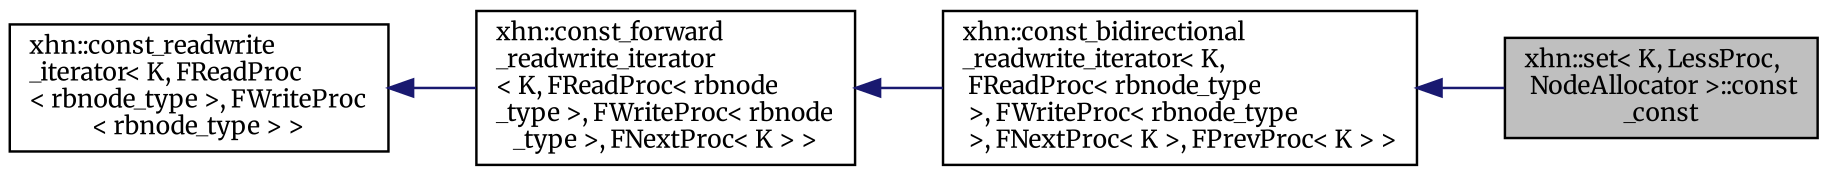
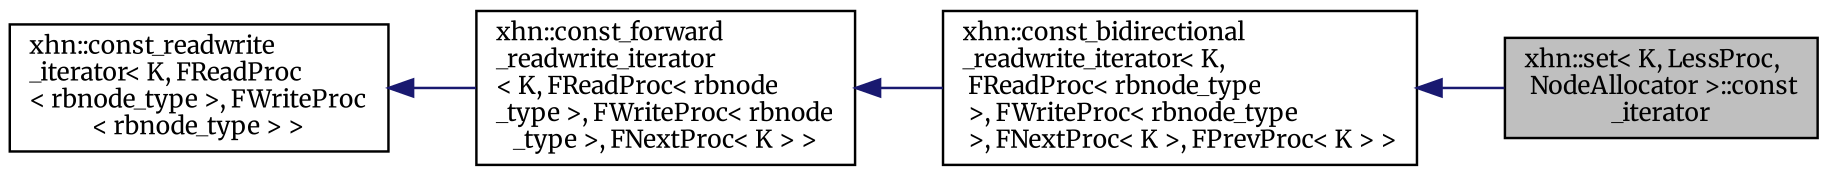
node "xhn::set< K, LessProc, NodeAllocator >::const _const": label "xhn::set< K, LessProc, NodeAllocator >::const _const" -> "xhn::set< K, LessProc, NodeAllocator >::const _iterator"
